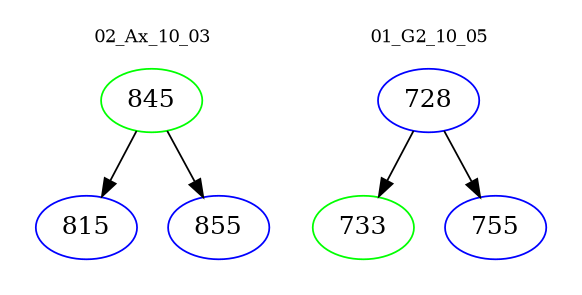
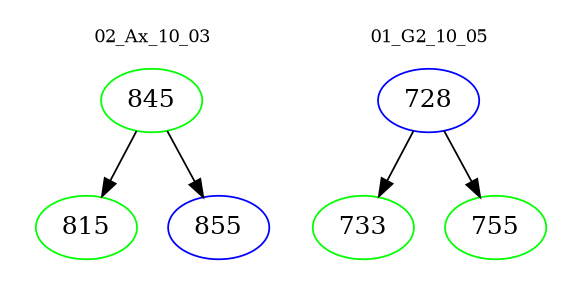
node "815": color blue -> green
node "755": color blue -> green
